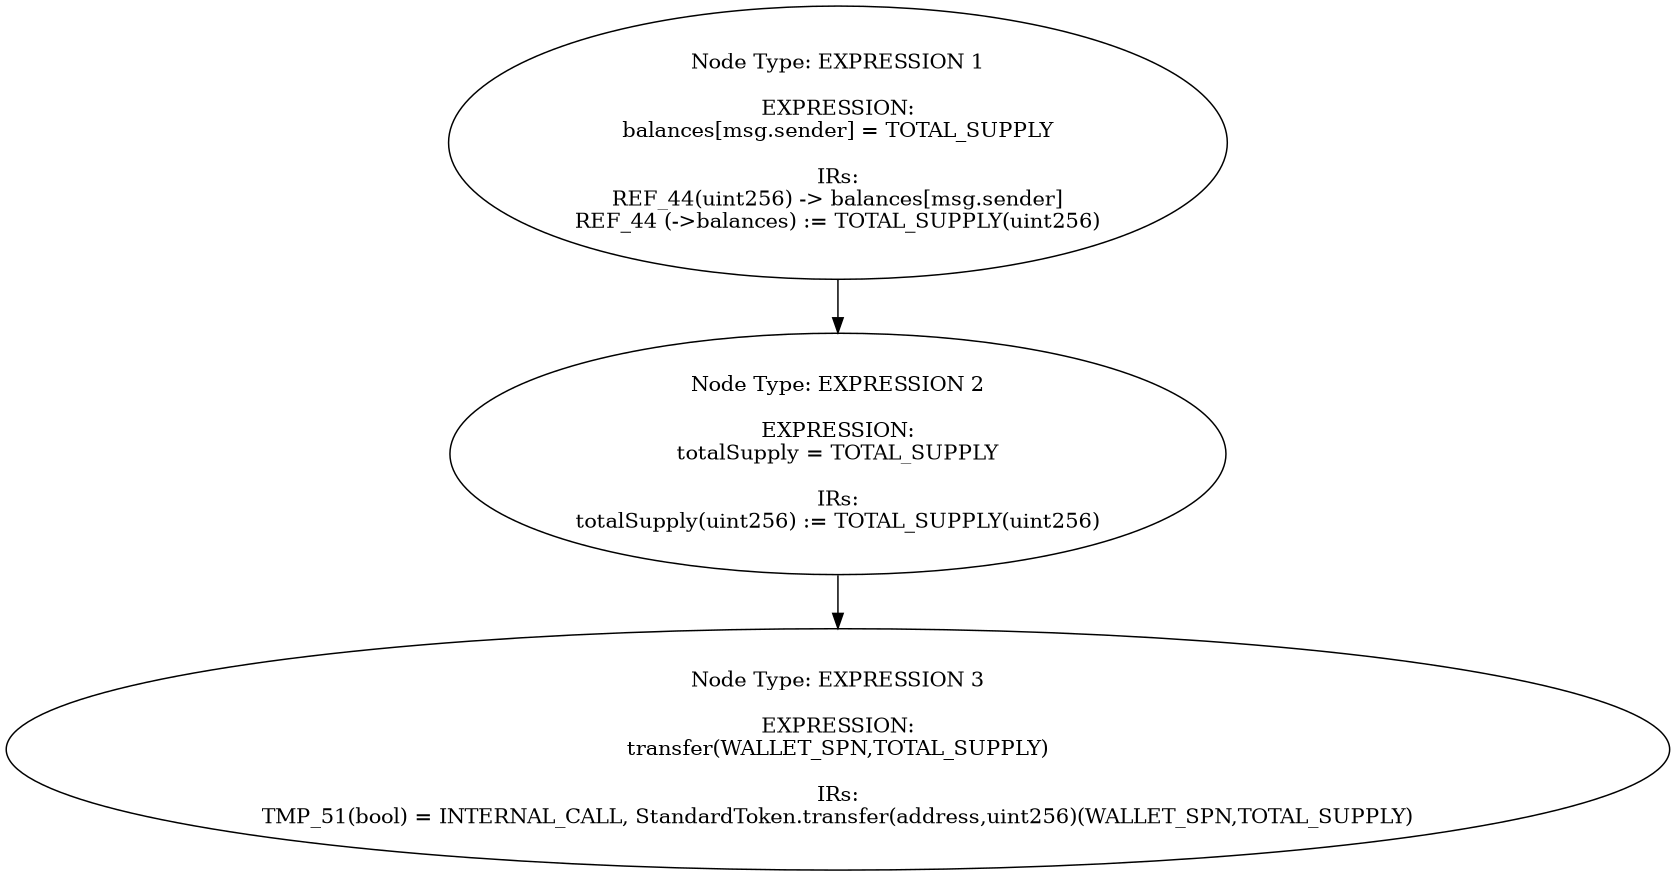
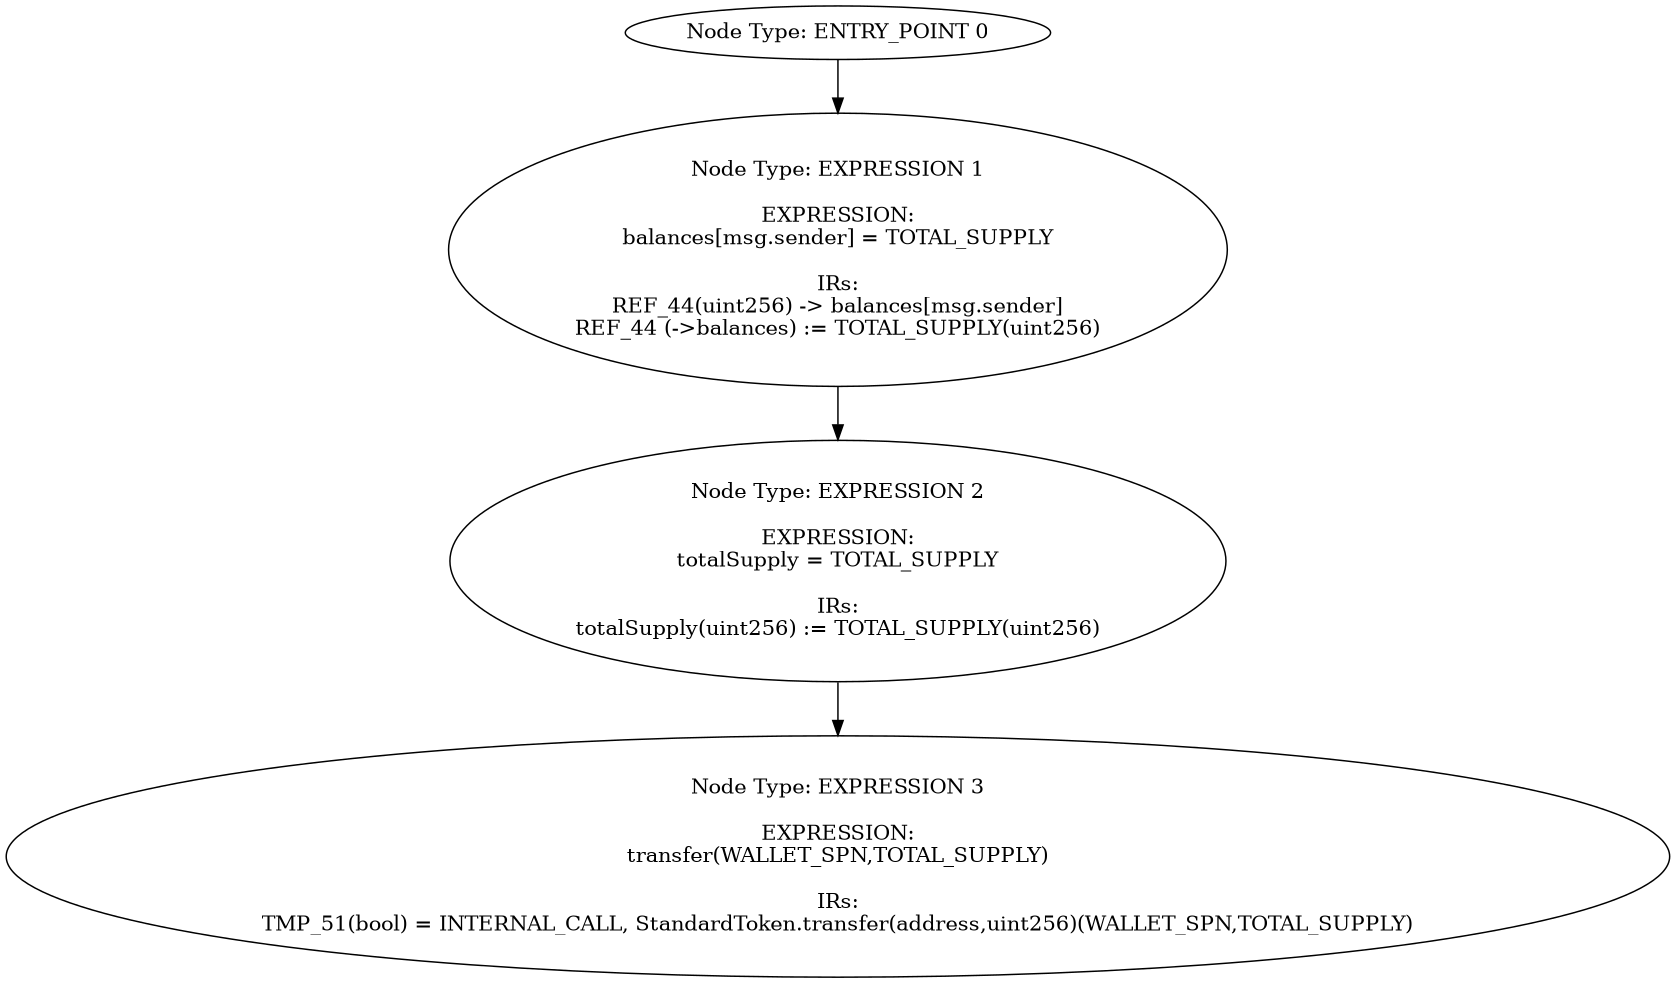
node "Node Type: ENTRY_POINT 0": added
